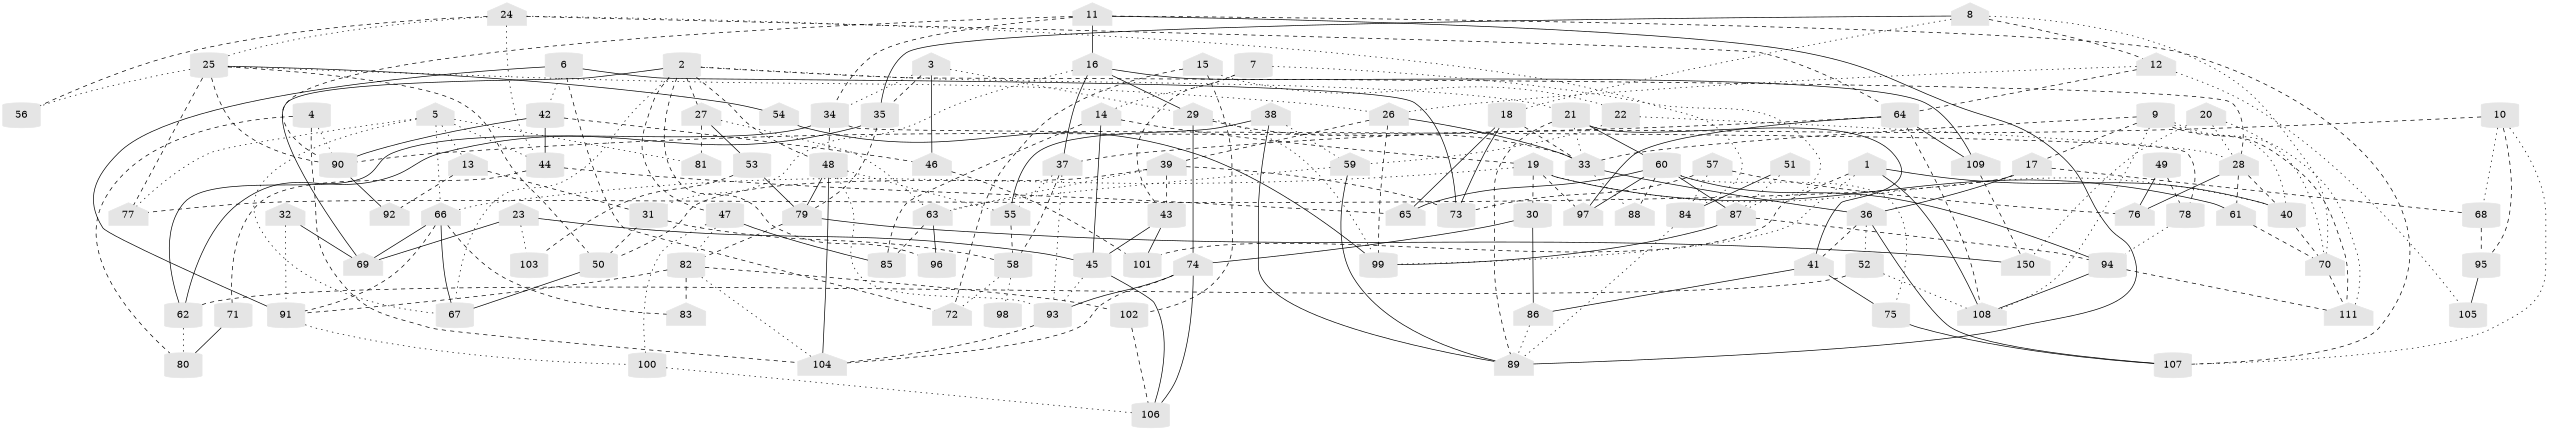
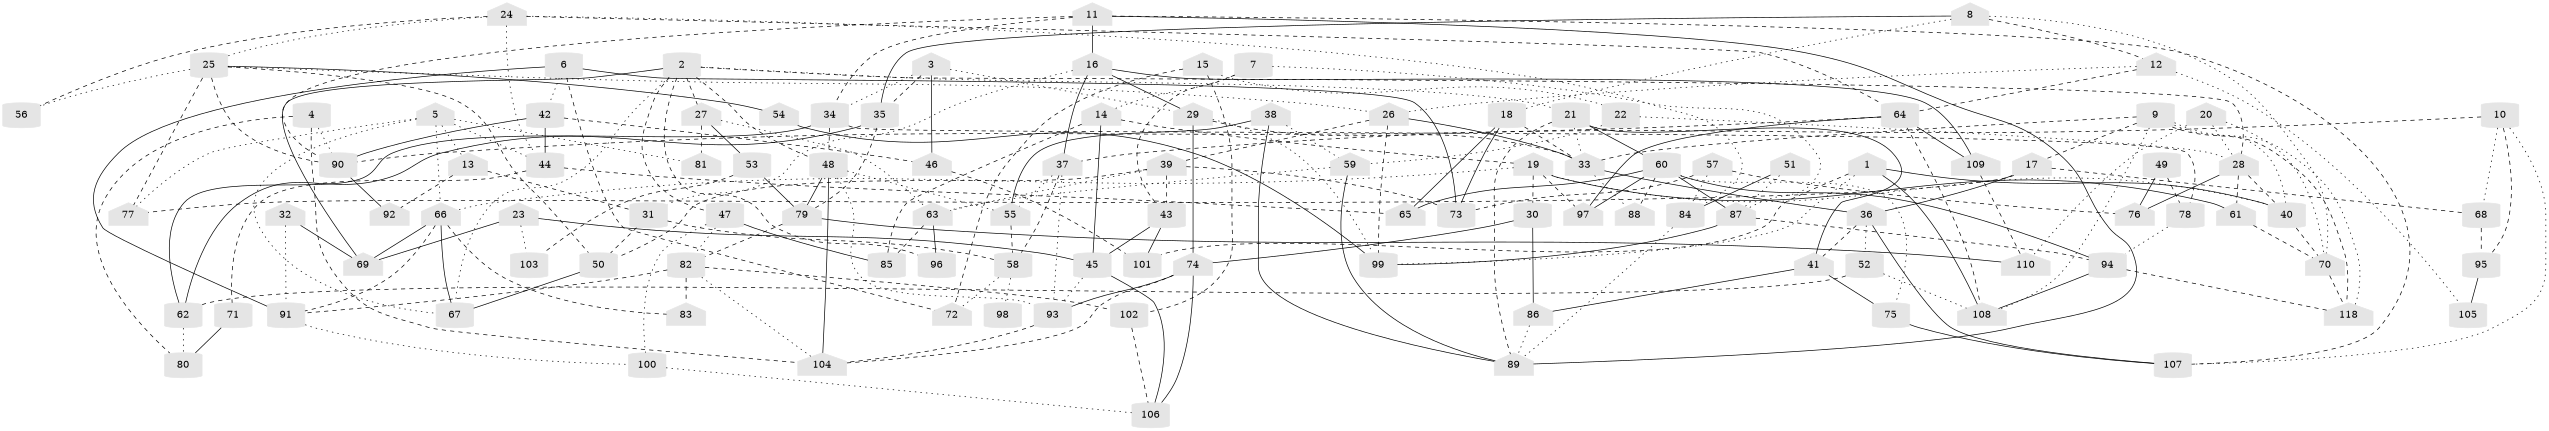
node "150": label "150" -> "110"
node "111": label "111" -> "118"
